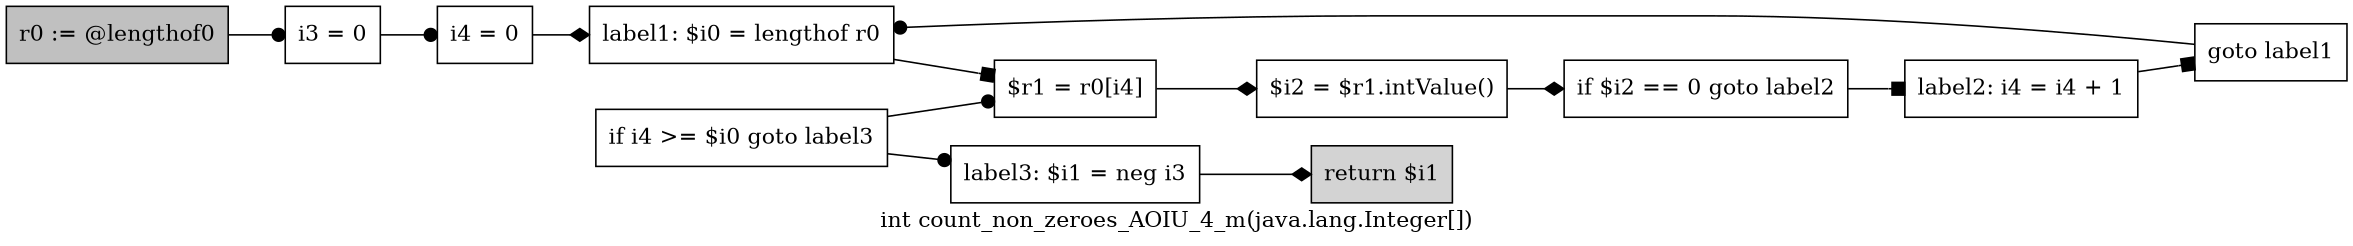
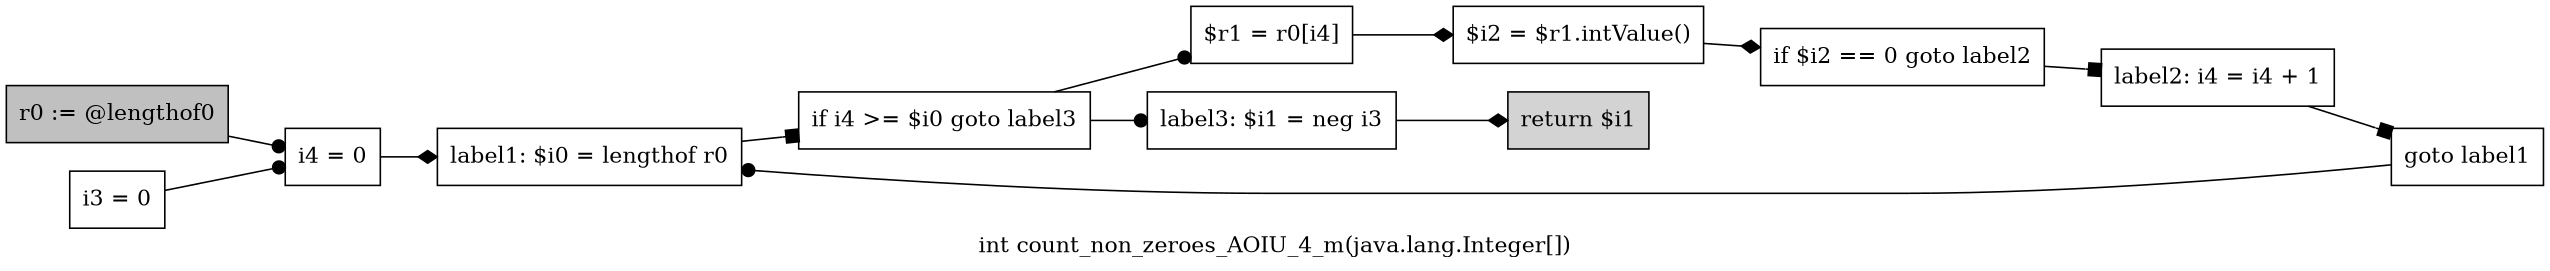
edge "r0 := @lengthof0" -> "i3 = 0": now "r0 := @lengthof0" -> "i4 = 0"
edge "label1: $i0 = lengthof r0" -> "$r1 = r0[i4]": now "label1: $i0 = lengthof r0" -> "if i4 >= $i0 goto label3"
